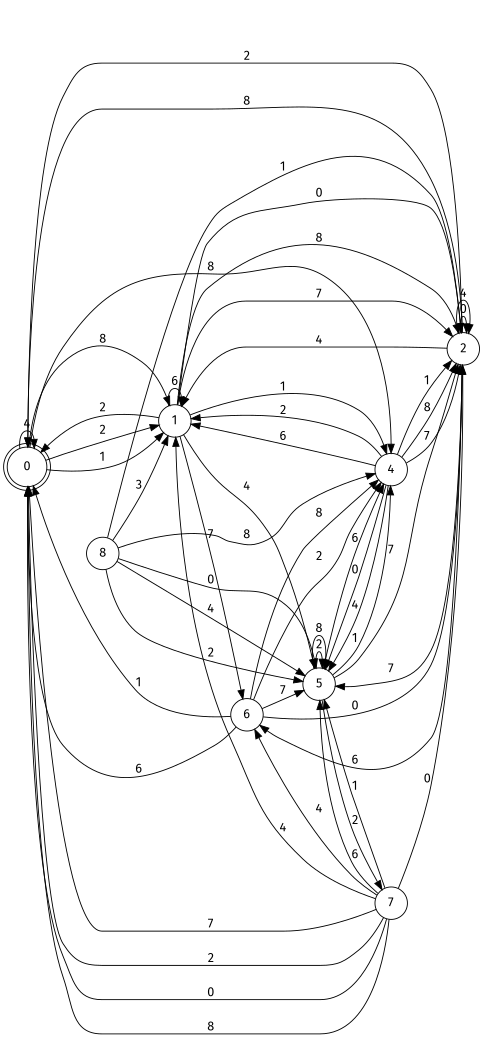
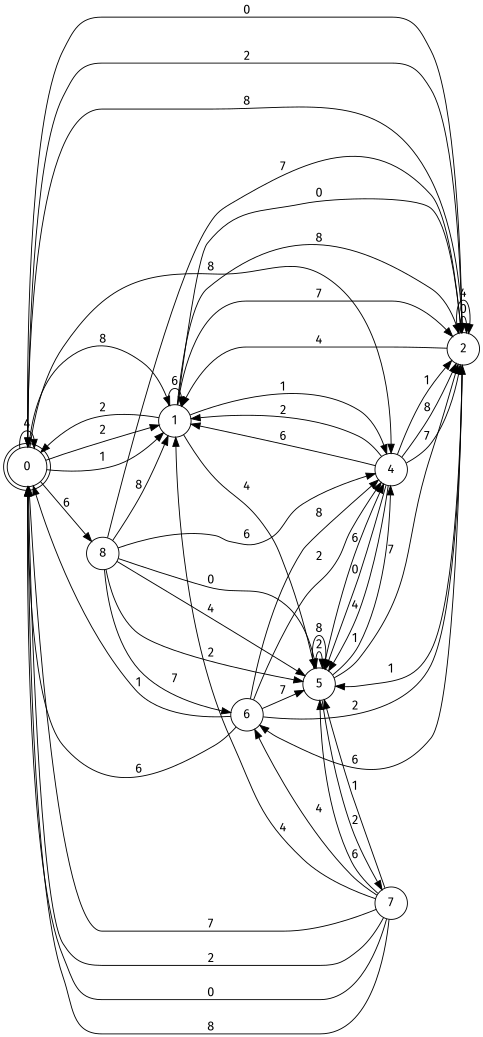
edge "8" -> "2": label "1" -> "7"
edge "8" -> "1": label "3" -> "8"
edge "0" -> "8": added, label "6"
edge "8" -> "4": label "8" -> "6"
edge "1" -> "6": now "8" -> "6"
edge "2" -> "5": label "7" -> "1"
edge "6" -> "2": label "0" -> "2"
edge "7" -> "2": now "0" -> "2"
